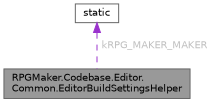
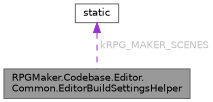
edge "RPGMaker.Codebase.Editor. Common.EditorBuildSettingsHelper" -> "static": label " kRPG_MAKER_MAKER" -> " kRPG_MAKER_SCENES"
